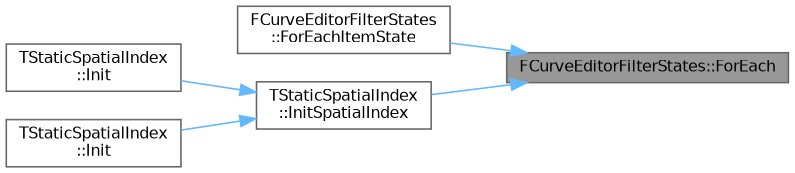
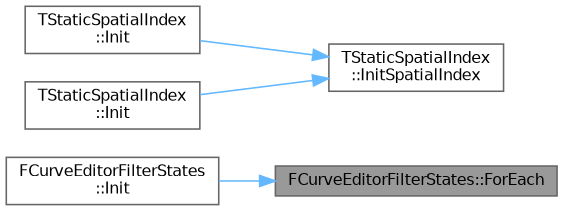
node "FCurveEditorFilterStates ::ForEachItemState": label "FCurveEditorFilterStates ::ForEachItemState" -> "FCurveEditorFilterStates ::Init"
edge "TStaticSpatialIndex ::InitSpatialIndex" -> "FCurveEditorFilterStates::ForEach": removed
